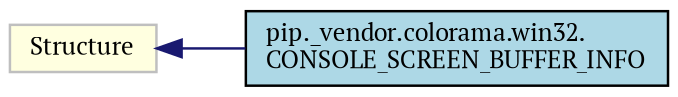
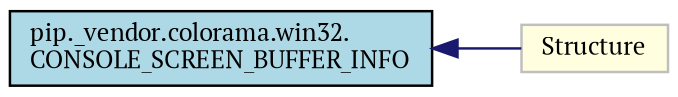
edge "pip._vendor.colorama.win32. CONSOLE_SCREEN_BUFFER_INFO" -> "Structure": reversed
